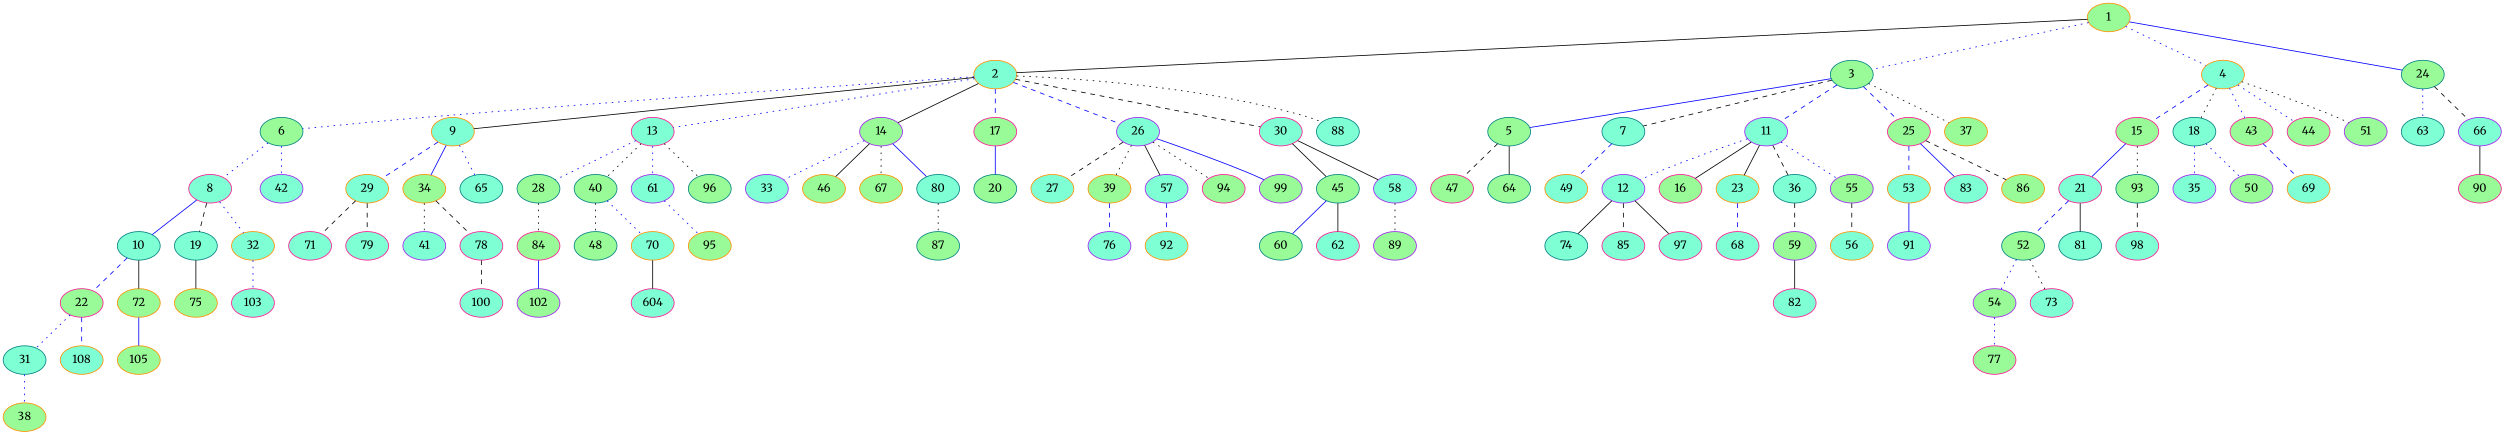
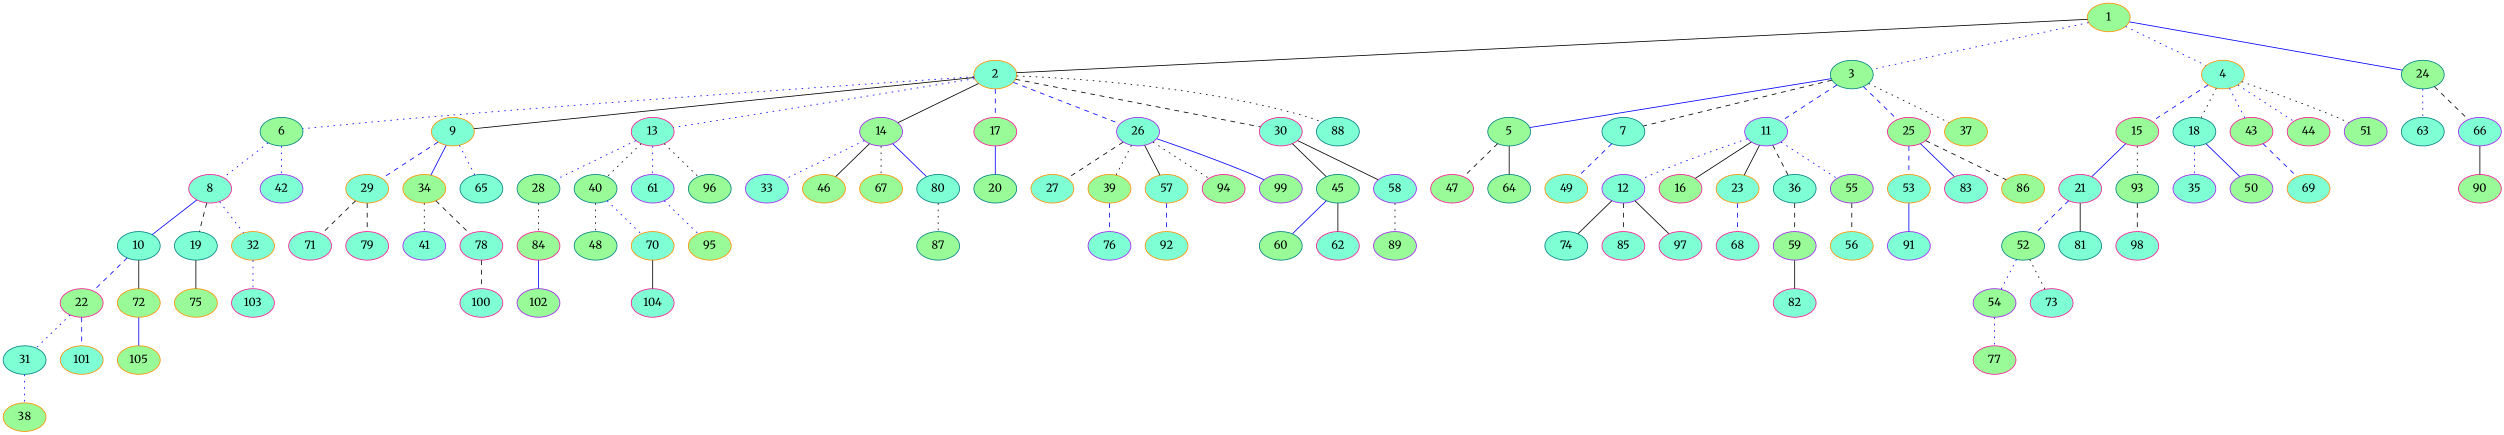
edge "18" -- "50": style dotted -> solid
node "57": color purple -> darkorange
node "604": label "604" -> "104"
node "108": label "108" -> "101"
